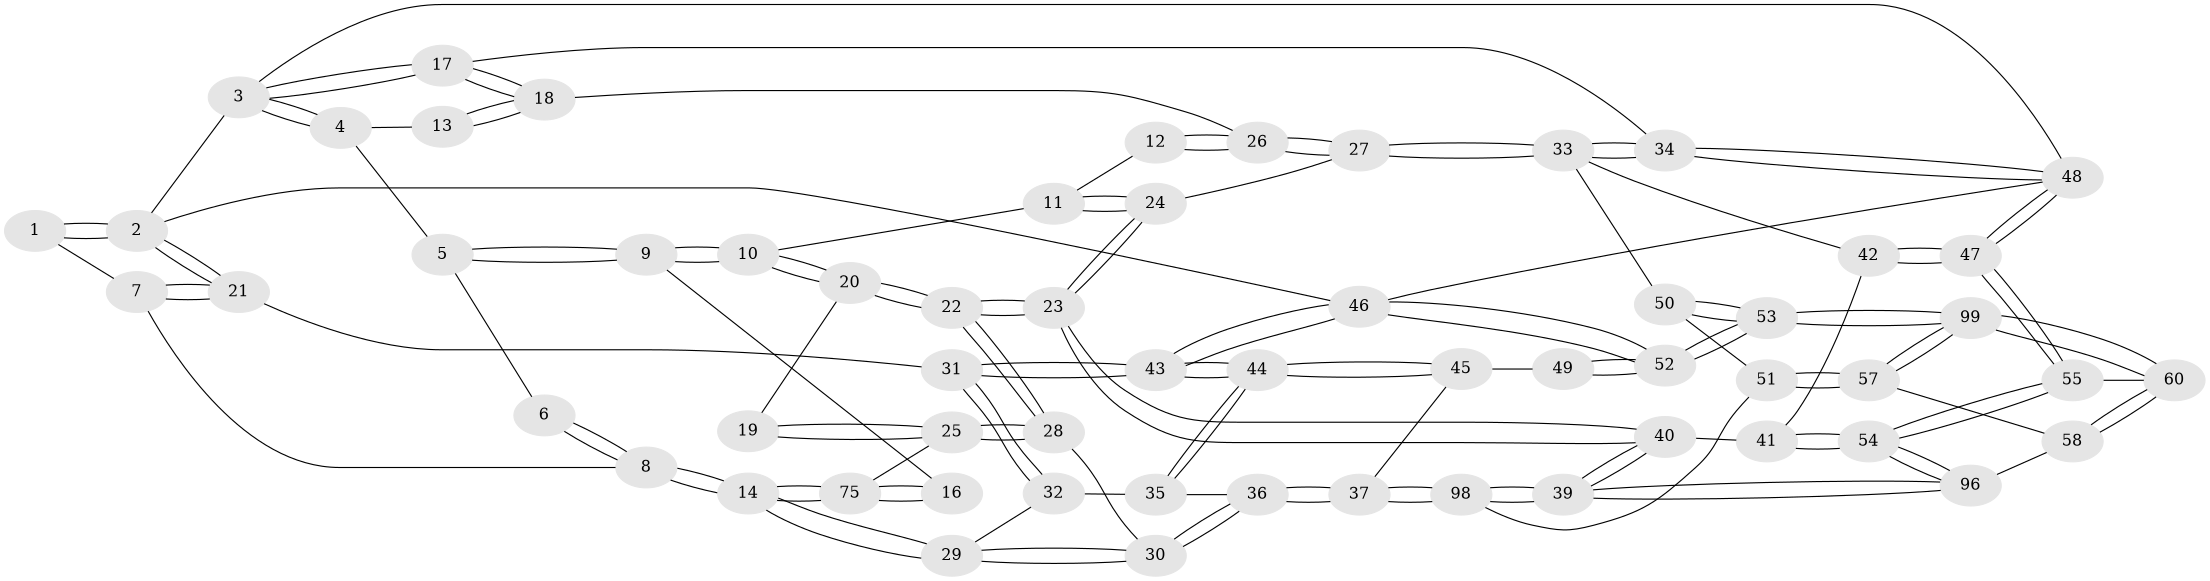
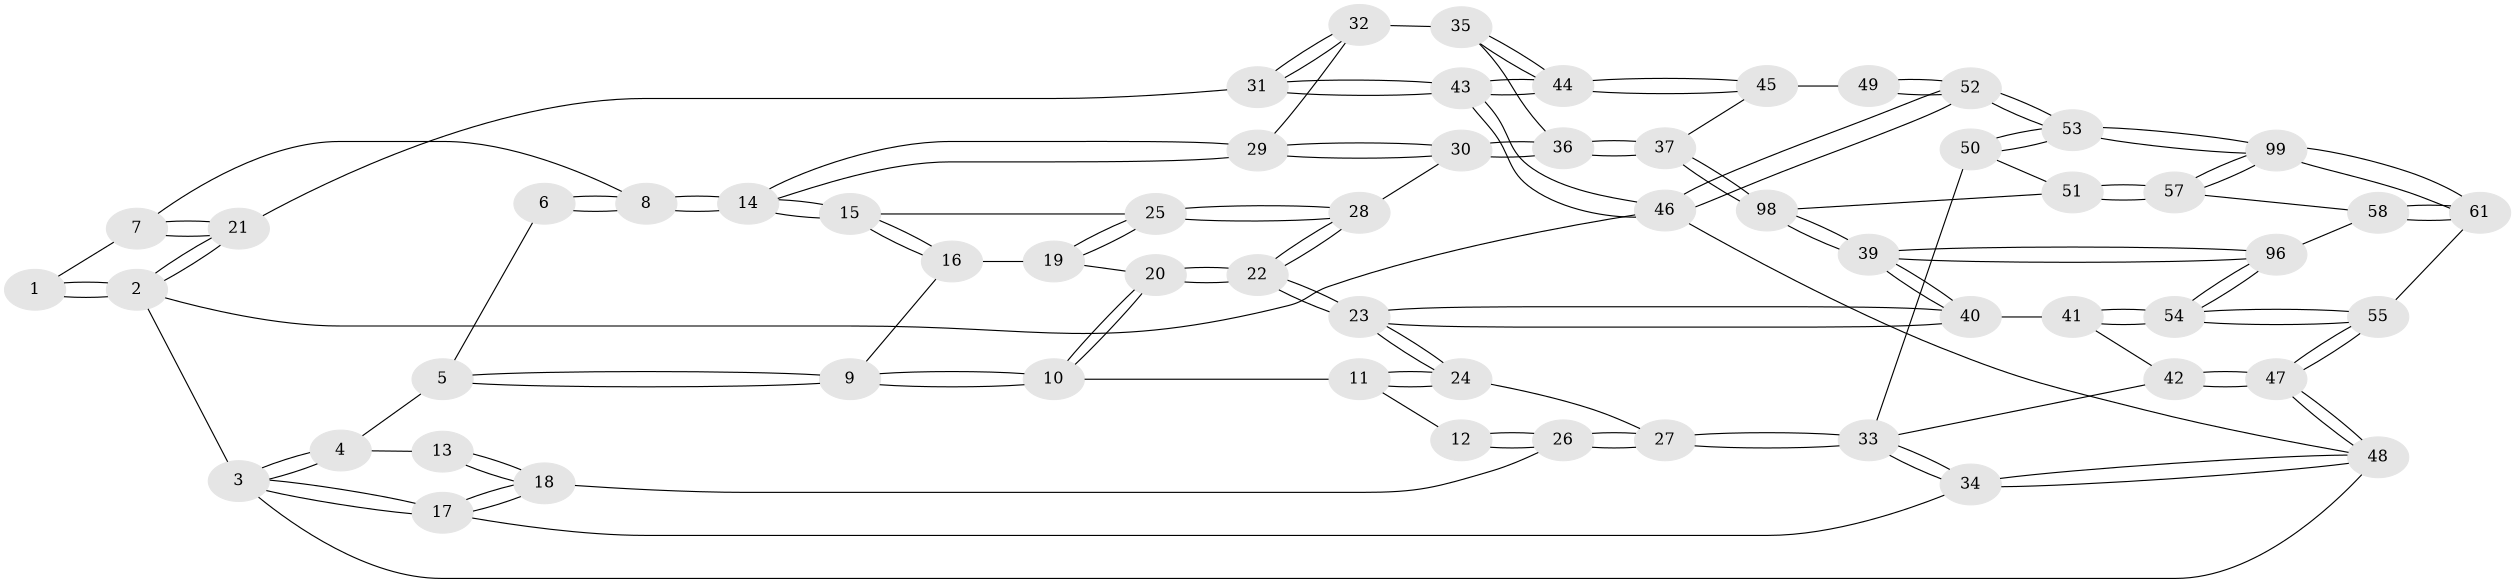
edge "16" -- "19": added
node "60": label "60" -> "61"
node "75": label "75" -> "15"
